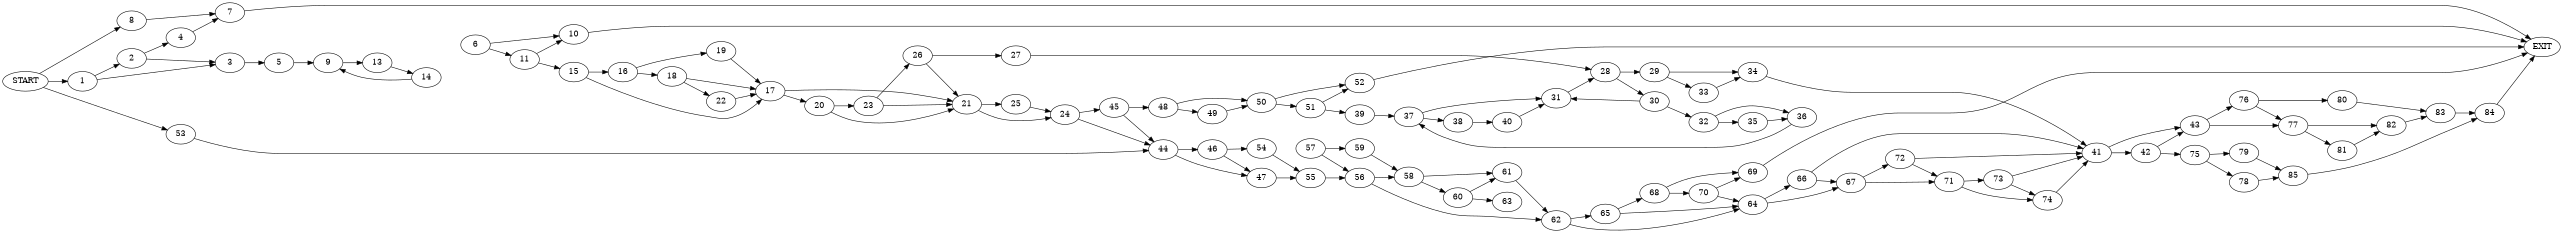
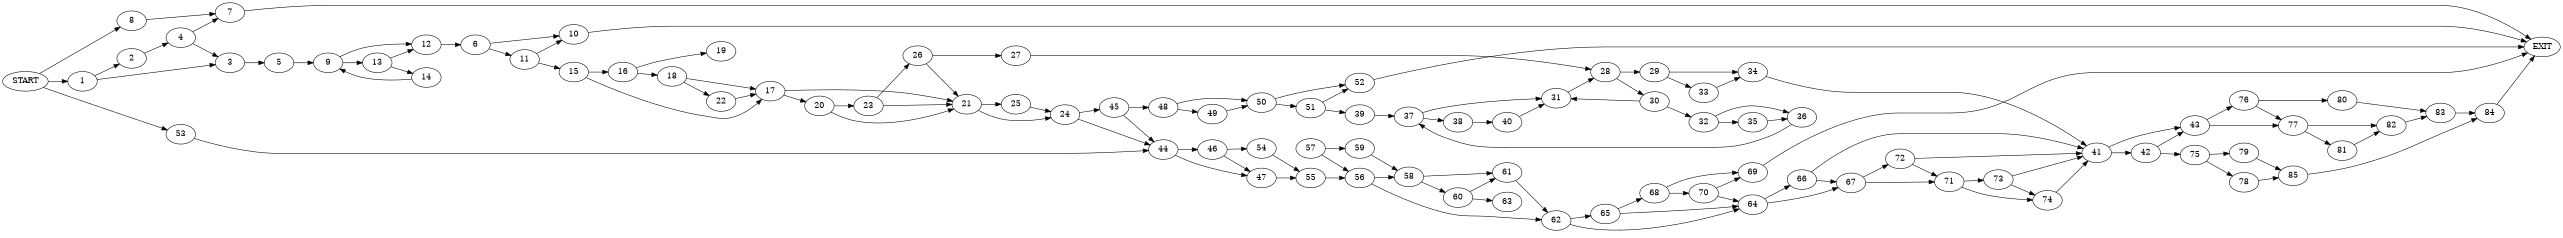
node "12": added
edge "2" -> "3": now "4" -> "3"
edge "19" -> "17": removed
